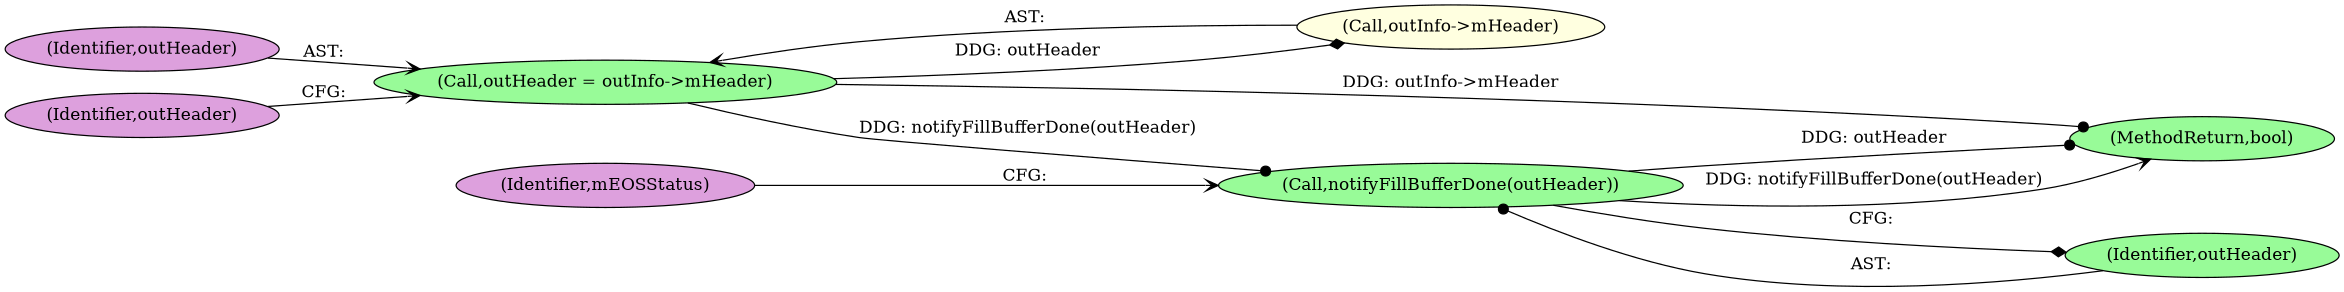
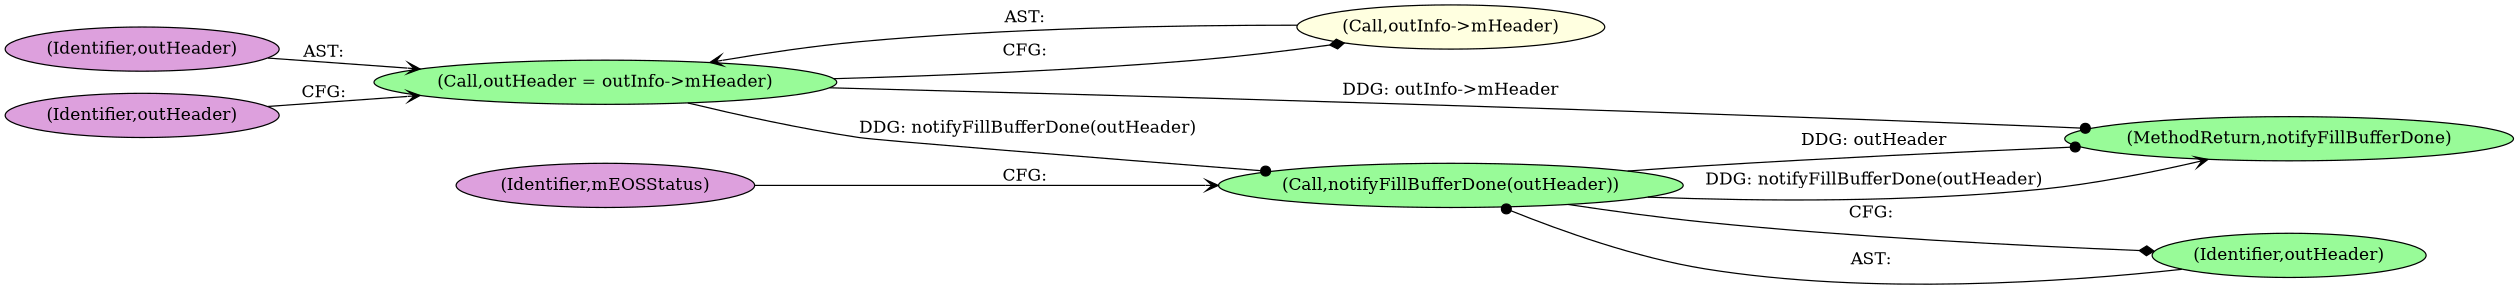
edge "(Call,outHeader = outInfo->mHeader)" -> "(Call,outInfo->mHeader)": label "DDG: outHeader" -> "CFG: "
node "(MethodReturn,bool)": label "(MethodReturn,bool)" -> "(MethodReturn,notifyFillBufferDone)"
